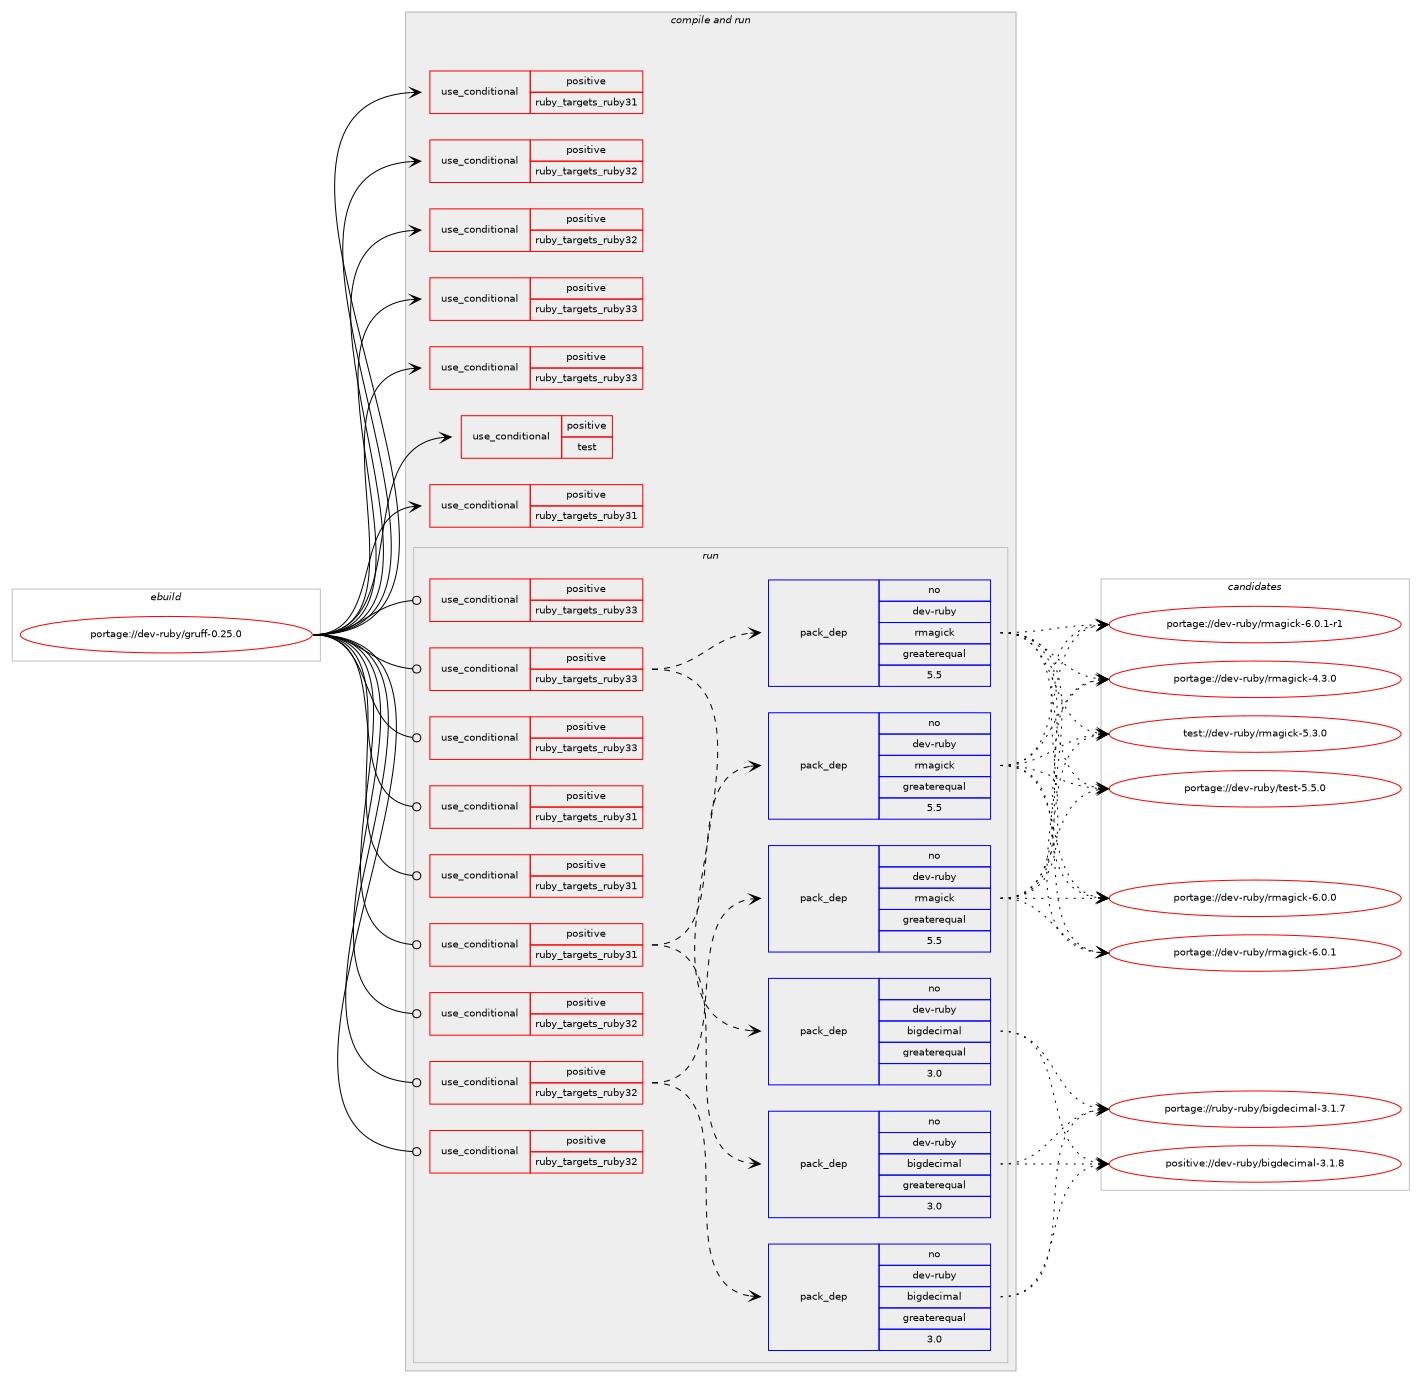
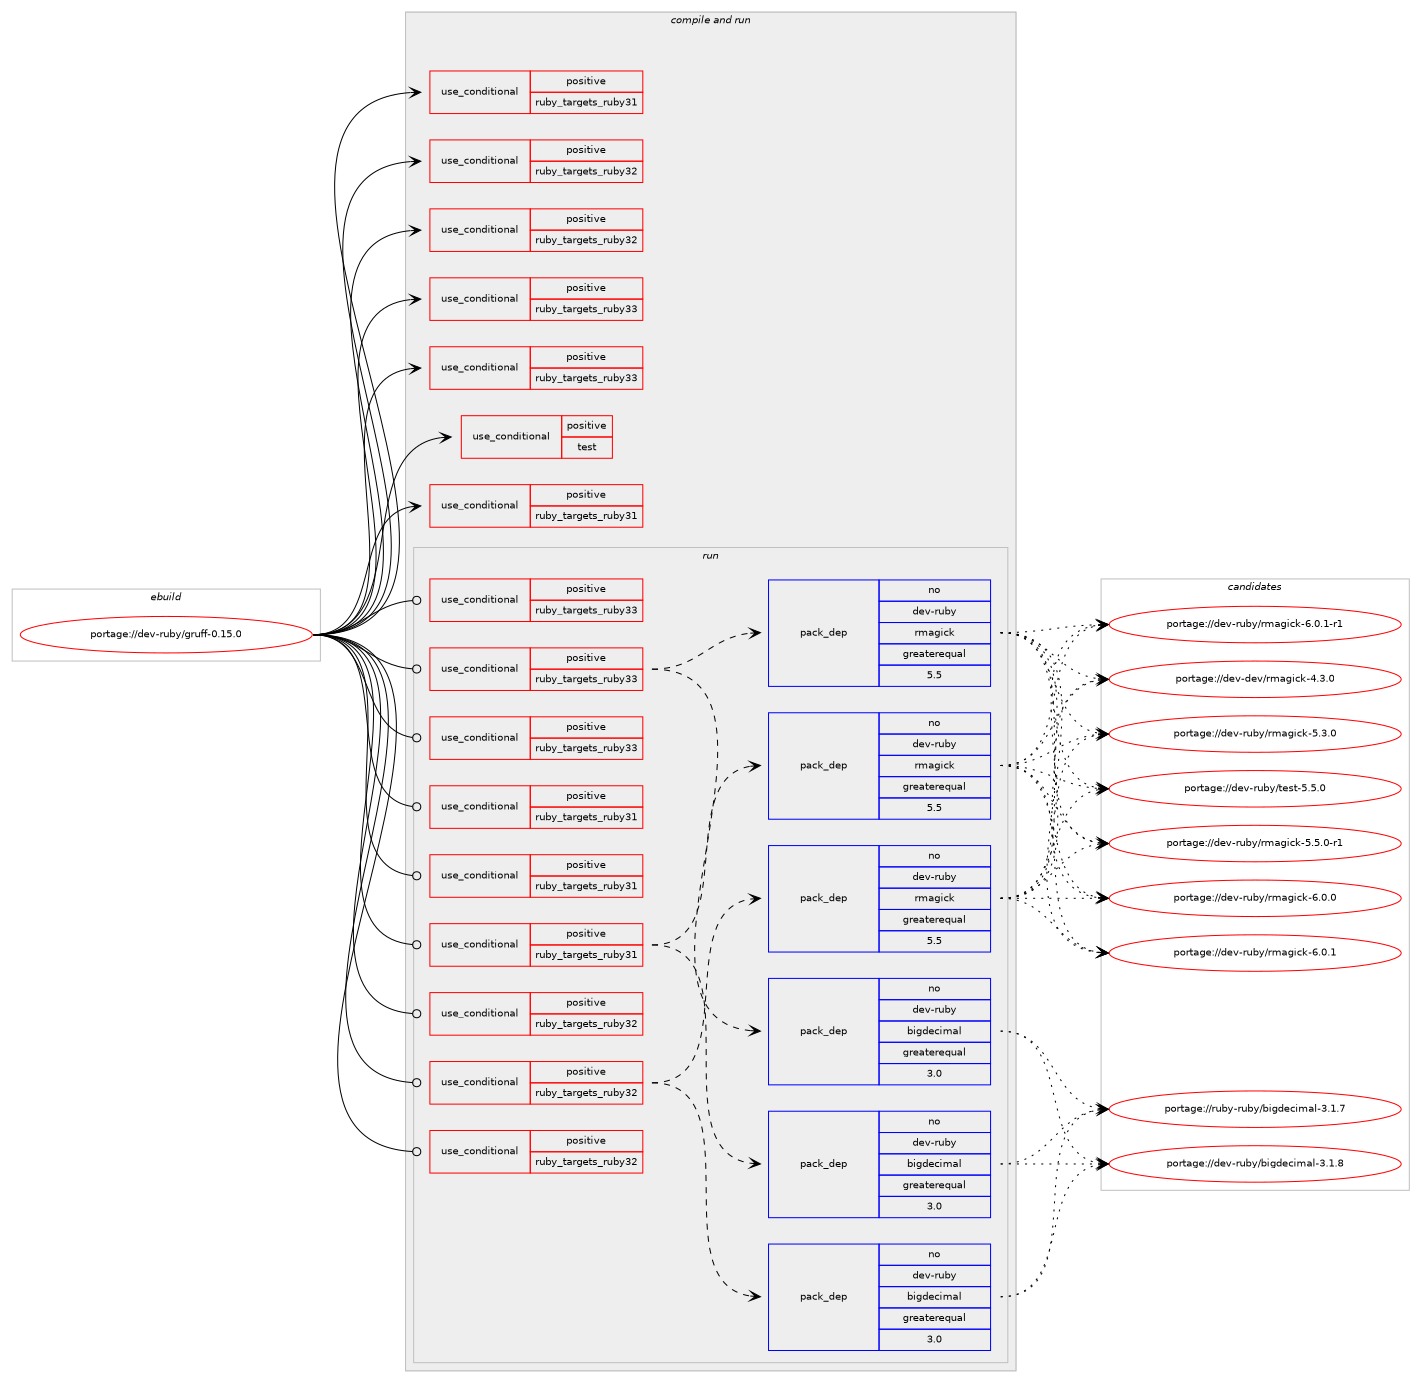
node "portage://dev-ruby/gruff-0.25.0": label "portage://dev-ruby/gruff-0.25.0" -> "portage://dev-ruby/gruff-0.15.0"
node "portage://dev-ruby/rmagick-4.3.0": label "portage://dev-ruby/rmagick-4.3.0" -> "portage://dev-dev/rmagick-4.3.0"
node "test://dev-ruby/rmagick-5.3.0": label "test://dev-ruby/rmagick-5.3.0" -> "portage://dev-ruby/rmagick-5.3.0"
node "portage://dev-ruby/rmagick-5.5.0-r1": added
node "positive://dev-ruby/bigdecimal-3.1.8": label "positive://dev-ruby/bigdecimal-3.1.8" -> "portage://dev-ruby/bigdecimal-3.1.8"
